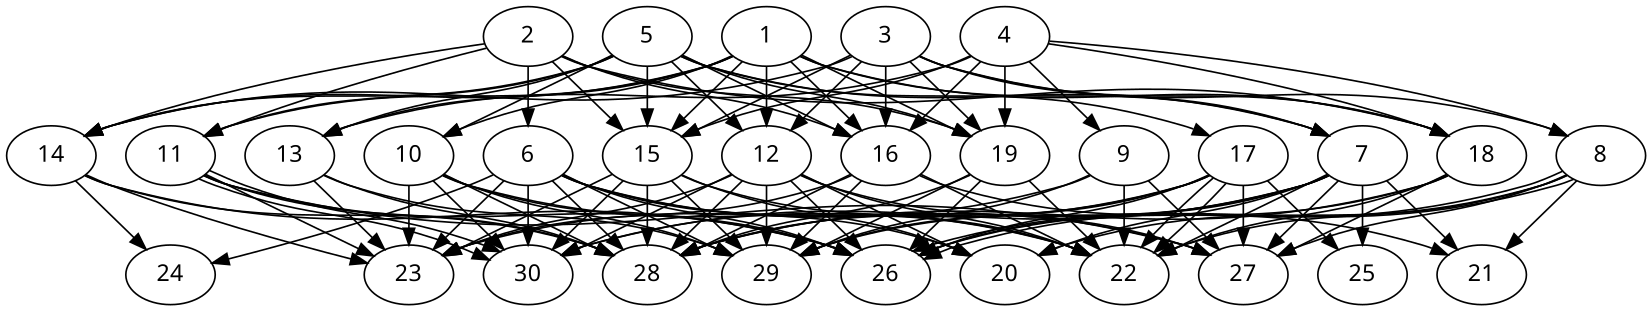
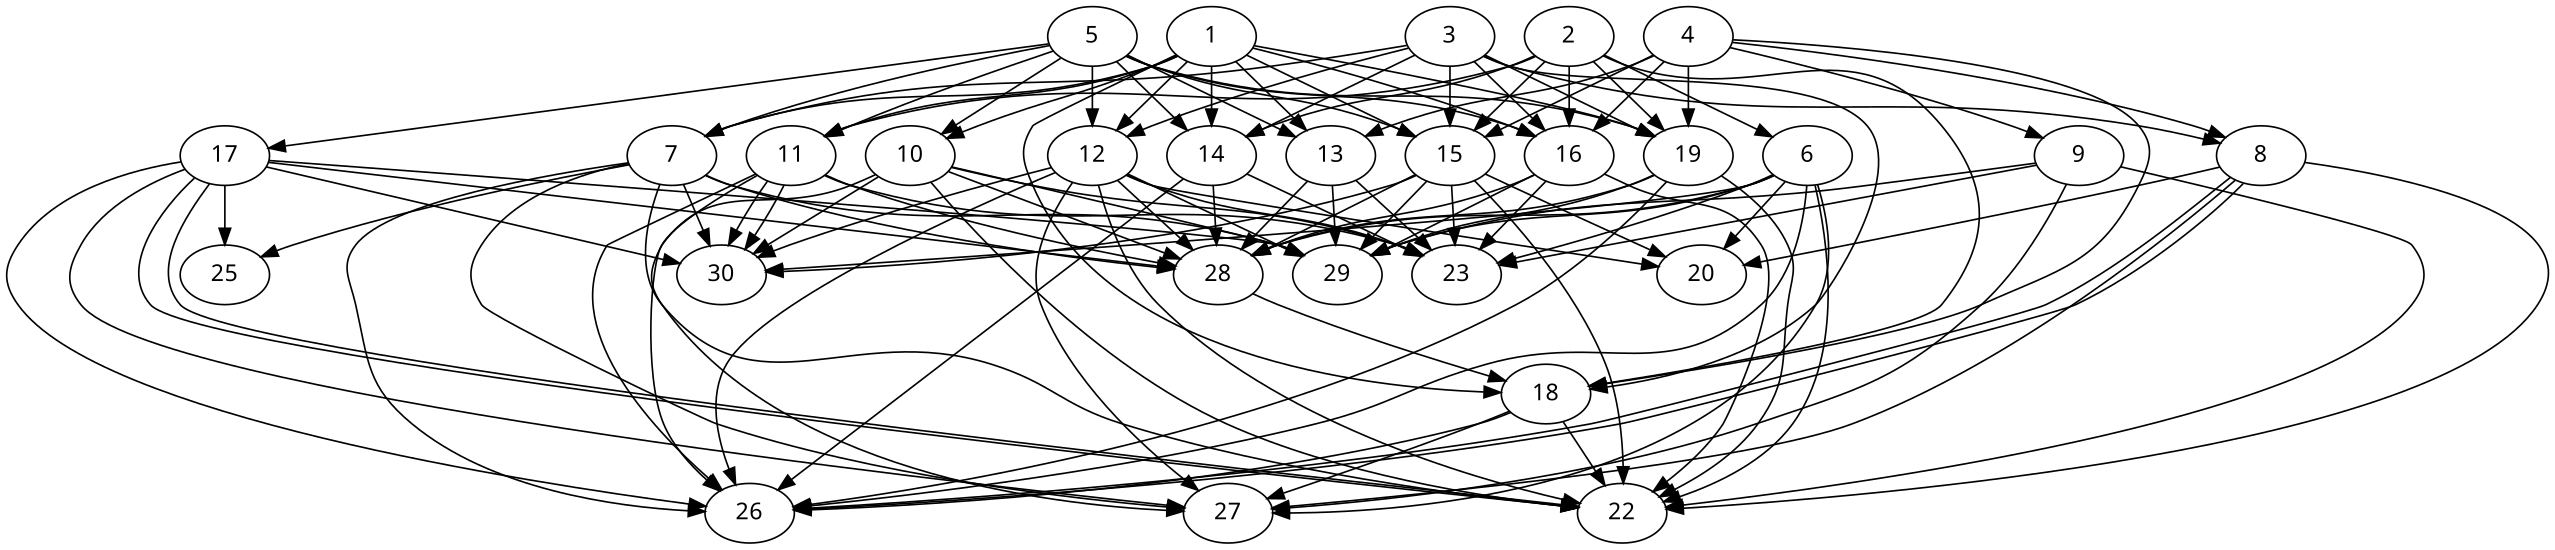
edge "7" -> "20": removed
edge "18" -> "28": reversed
node "24": removed
node "21": removed
